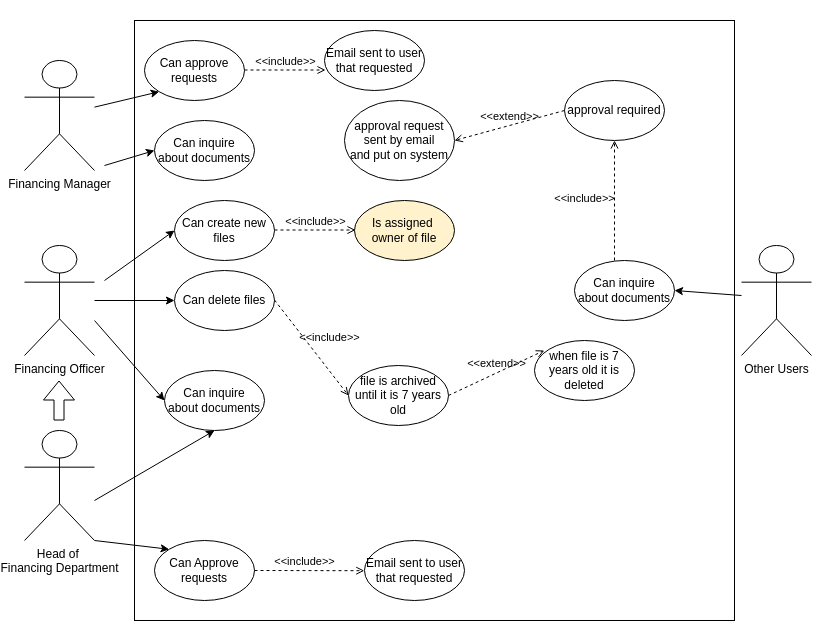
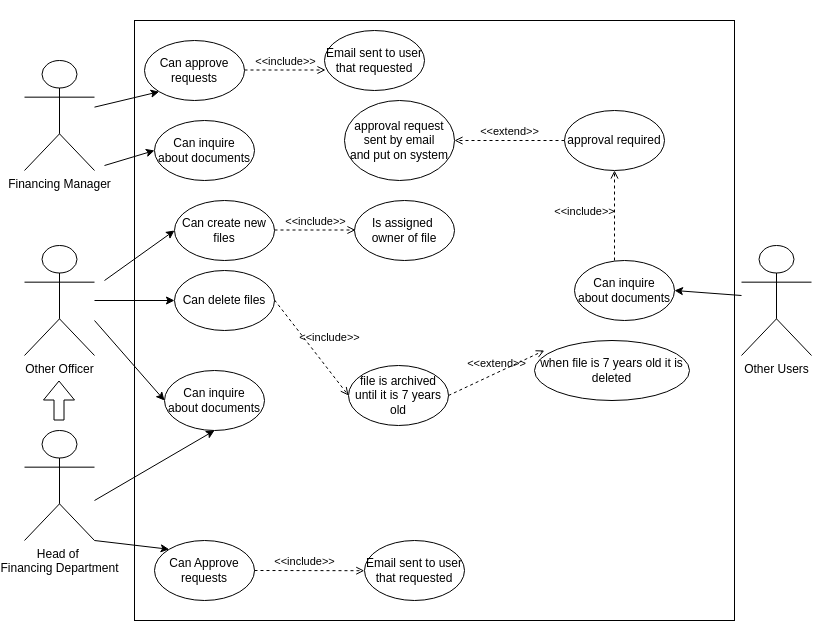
node "approval required": moved (615, 111) -> (615, 141)
node "Is assigned owner of file": fillcolor #fff2cc -> #ffffff
node "Financing Officer": label "Financing Officer" -> "Other Officer"
node "when file is 7 years old it is deleted": size 100x60 -> 155x60
